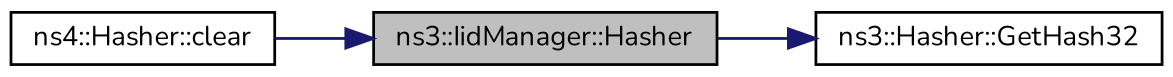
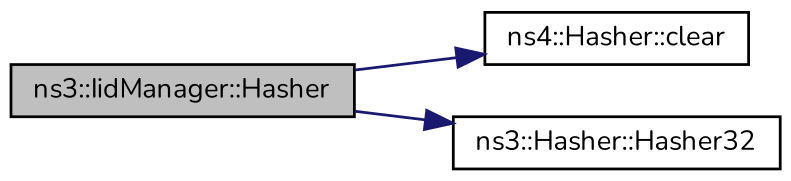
edge "ns4::Hasher::clear" -> "ns3::IidManager::Hasher": reversed
node "ns3::Hasher::GetHash32": label "ns3::Hasher::GetHash32" -> "ns3::Hasher::Hasher32"
